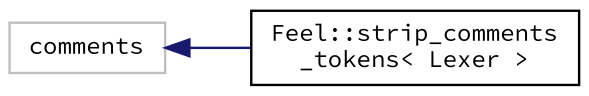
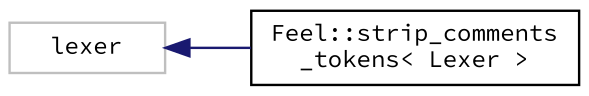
node "comments": label "comments" -> "lexer"
